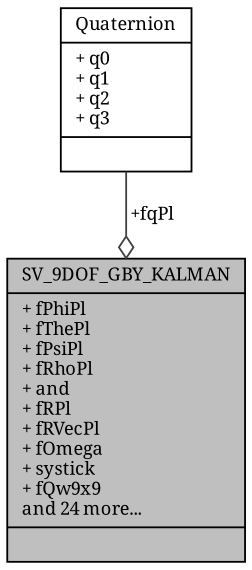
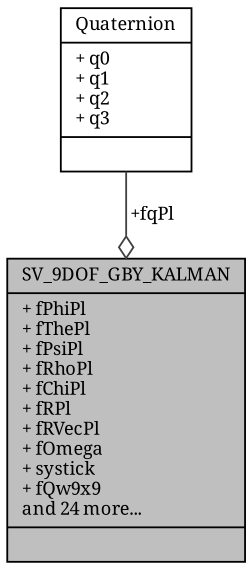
node "SV_9DOF_GBY_KALMAN": text "+ and" -> "+ fChiPl"
